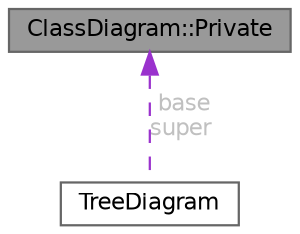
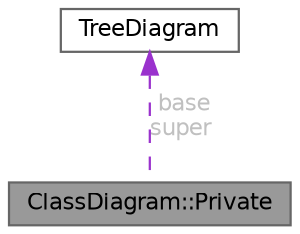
edge "TreeDiagram" -> "ClassDiagram::Private": reversed
